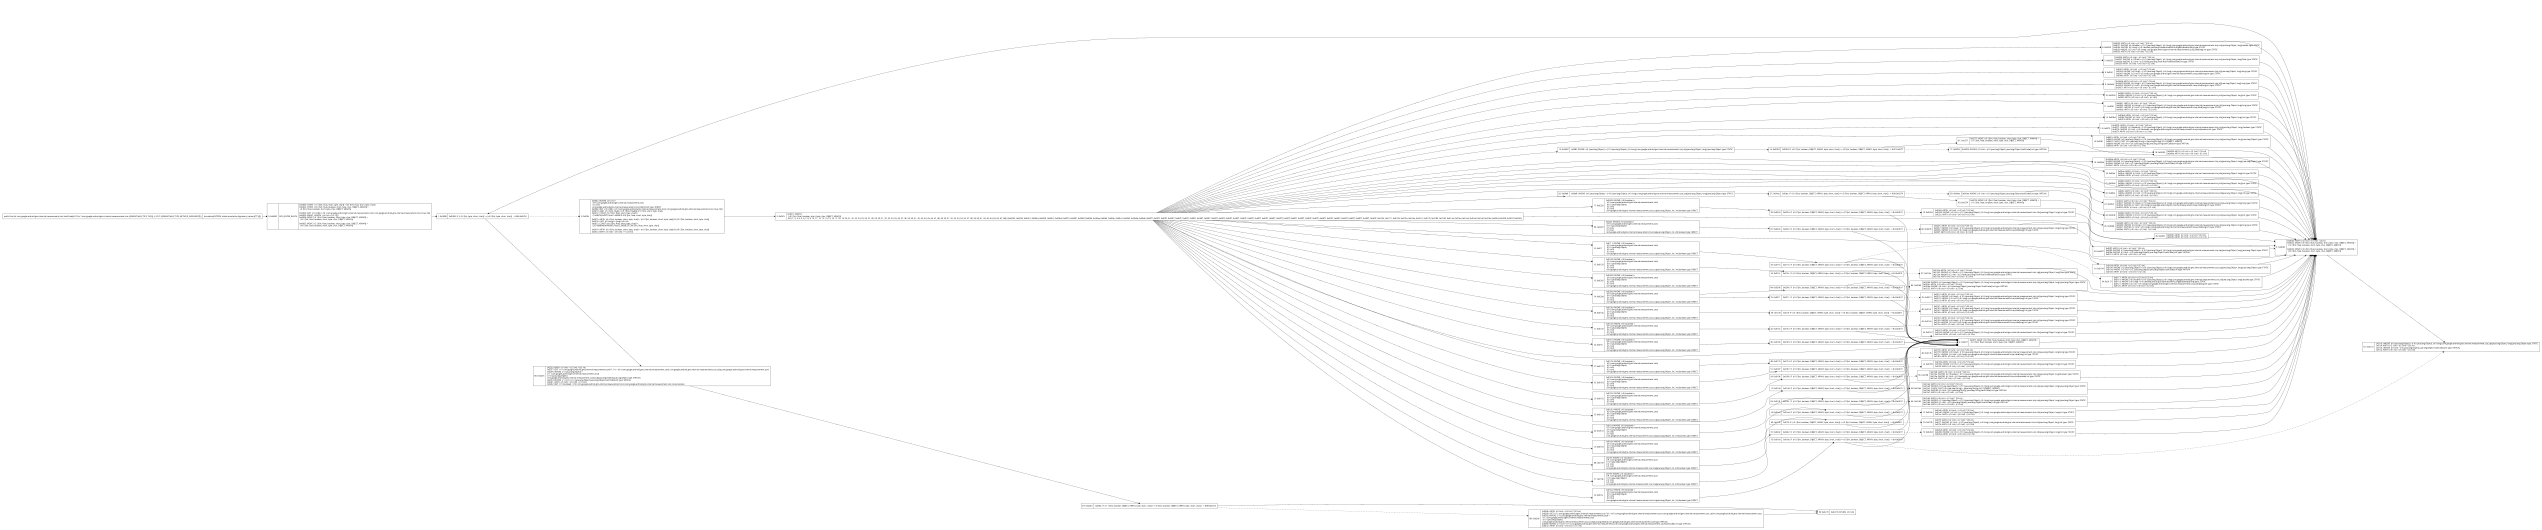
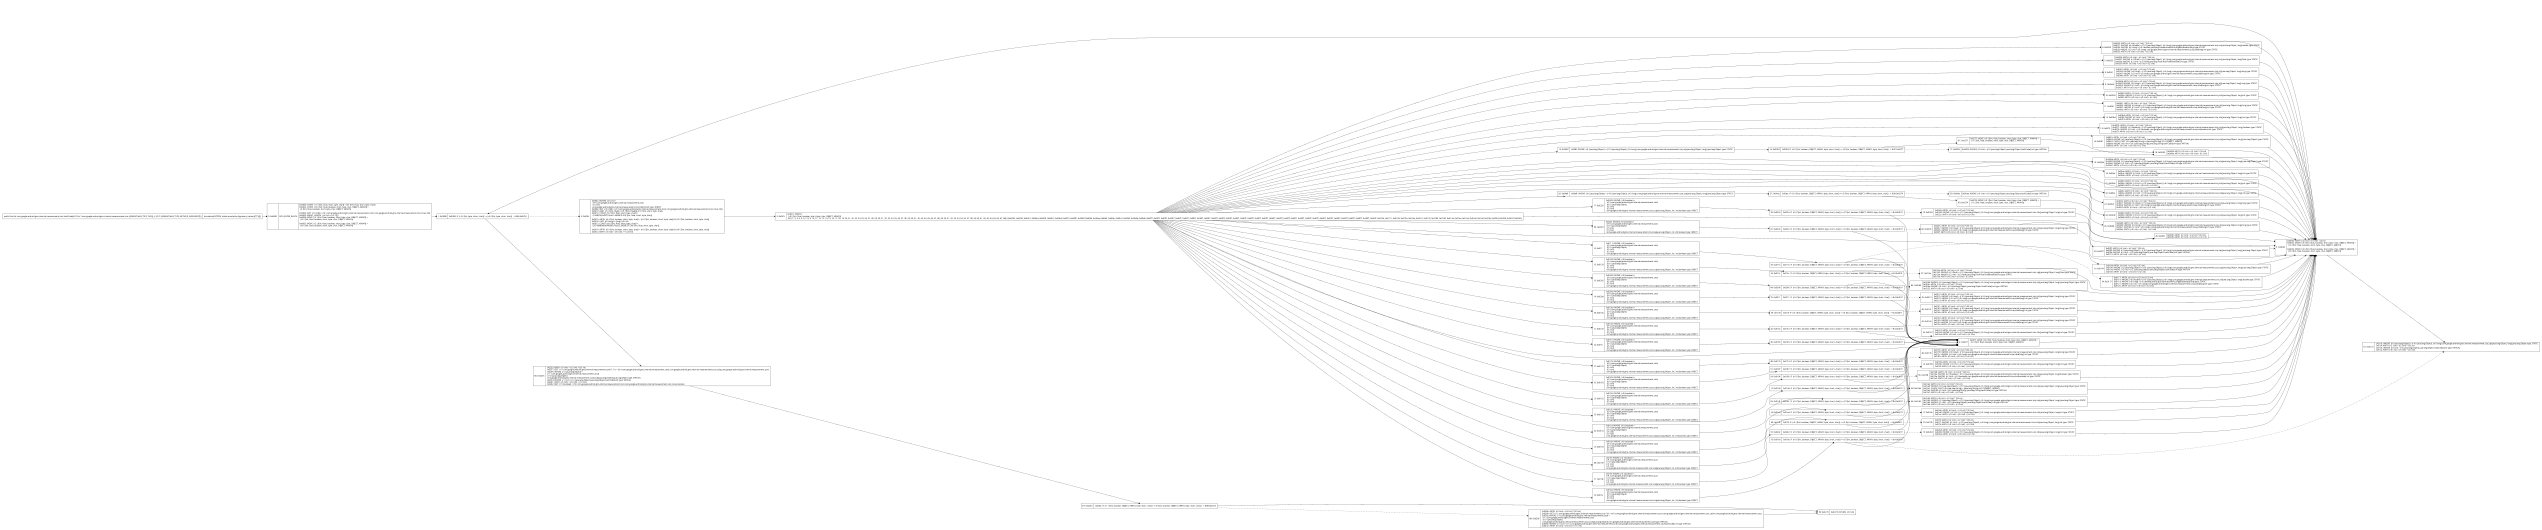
edge "74: 0x020d" -> "84: 0x0246": now "83: 0x0242" -> "84: 0x0246"
